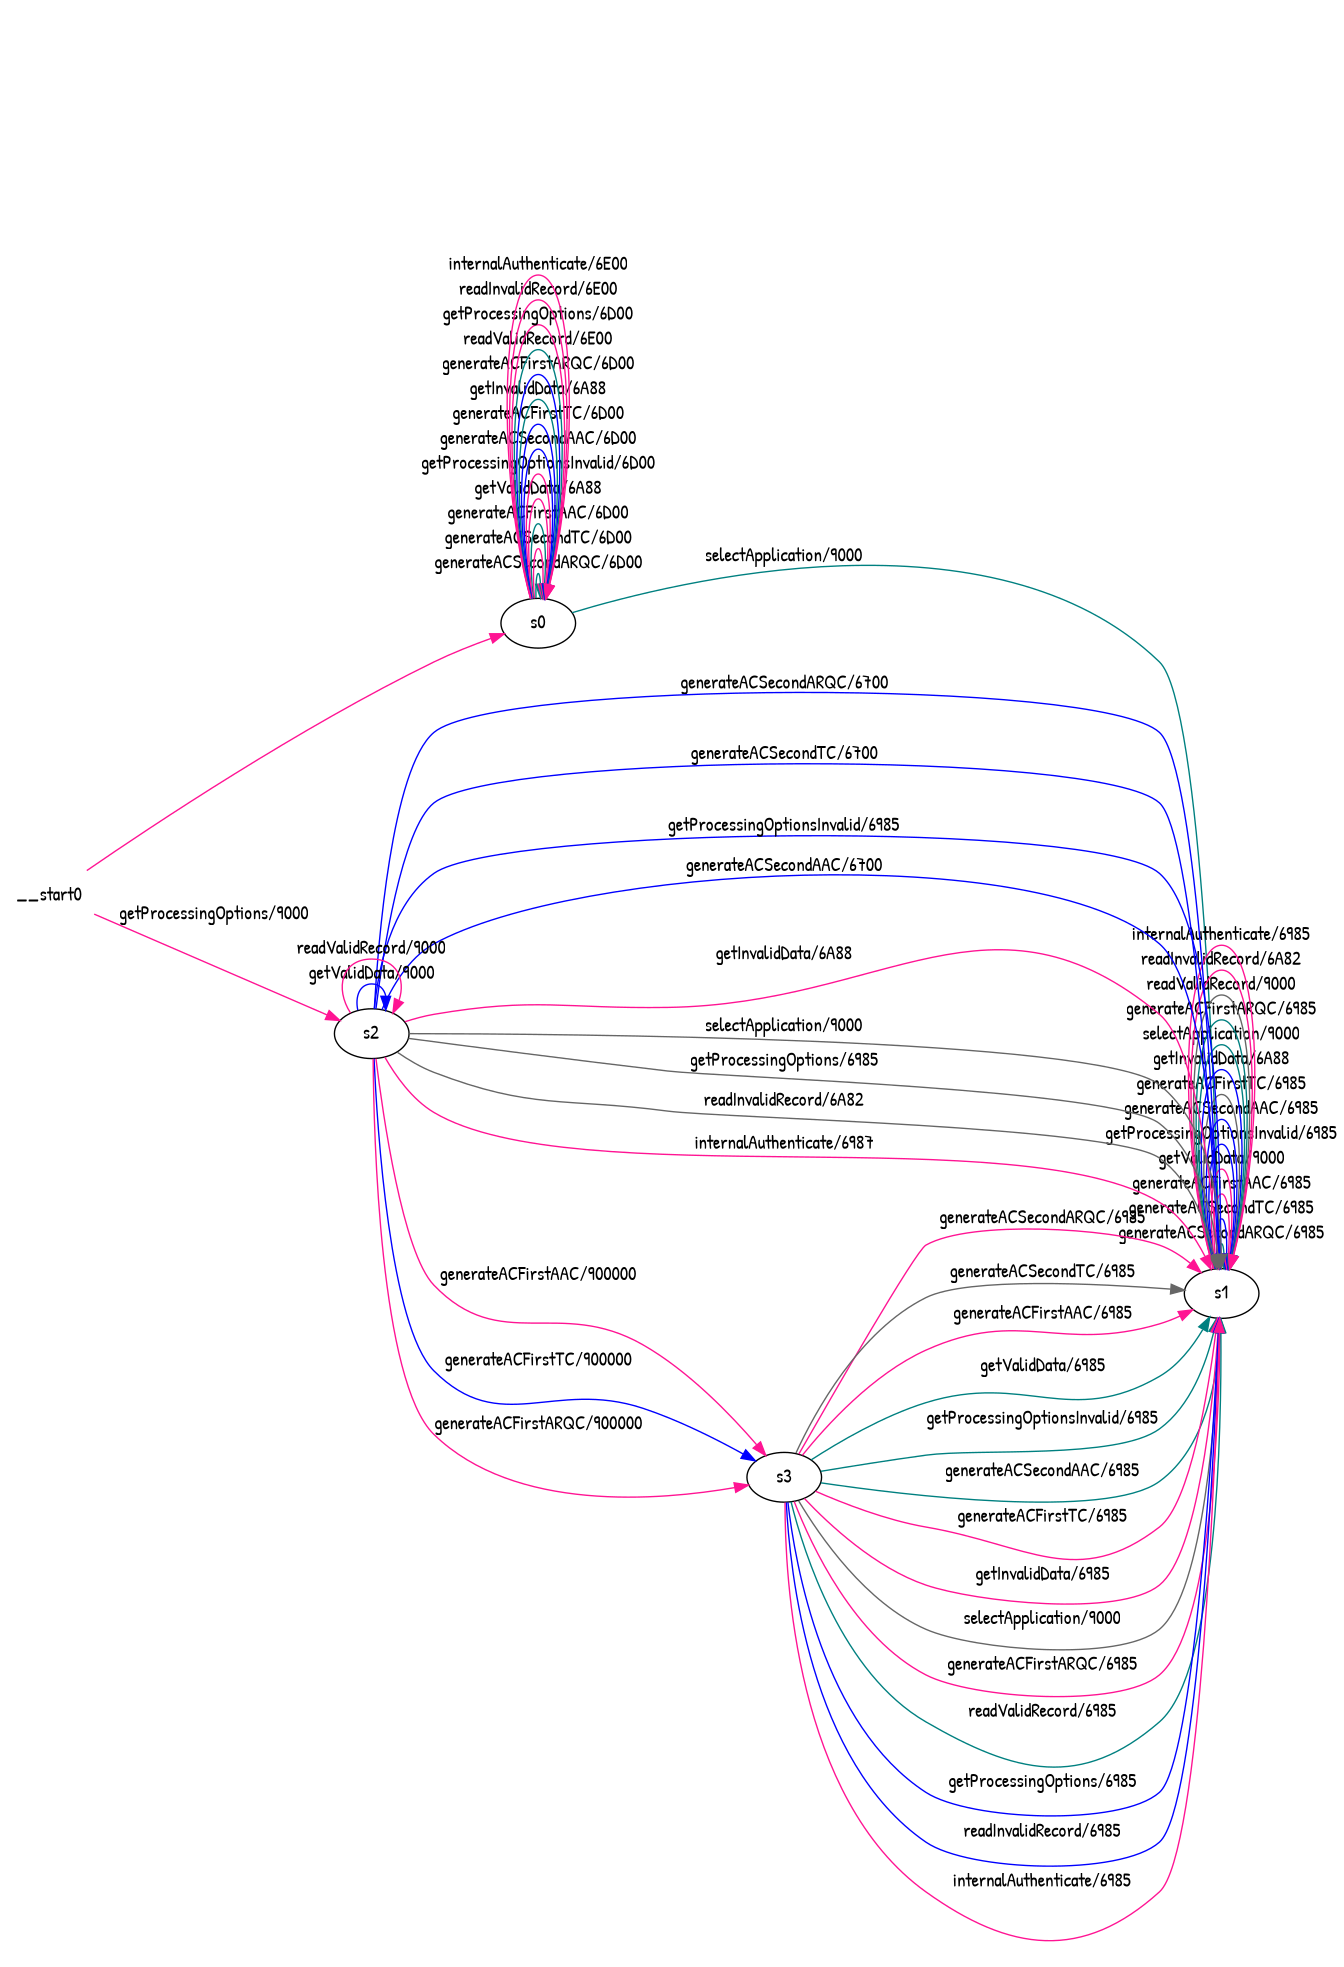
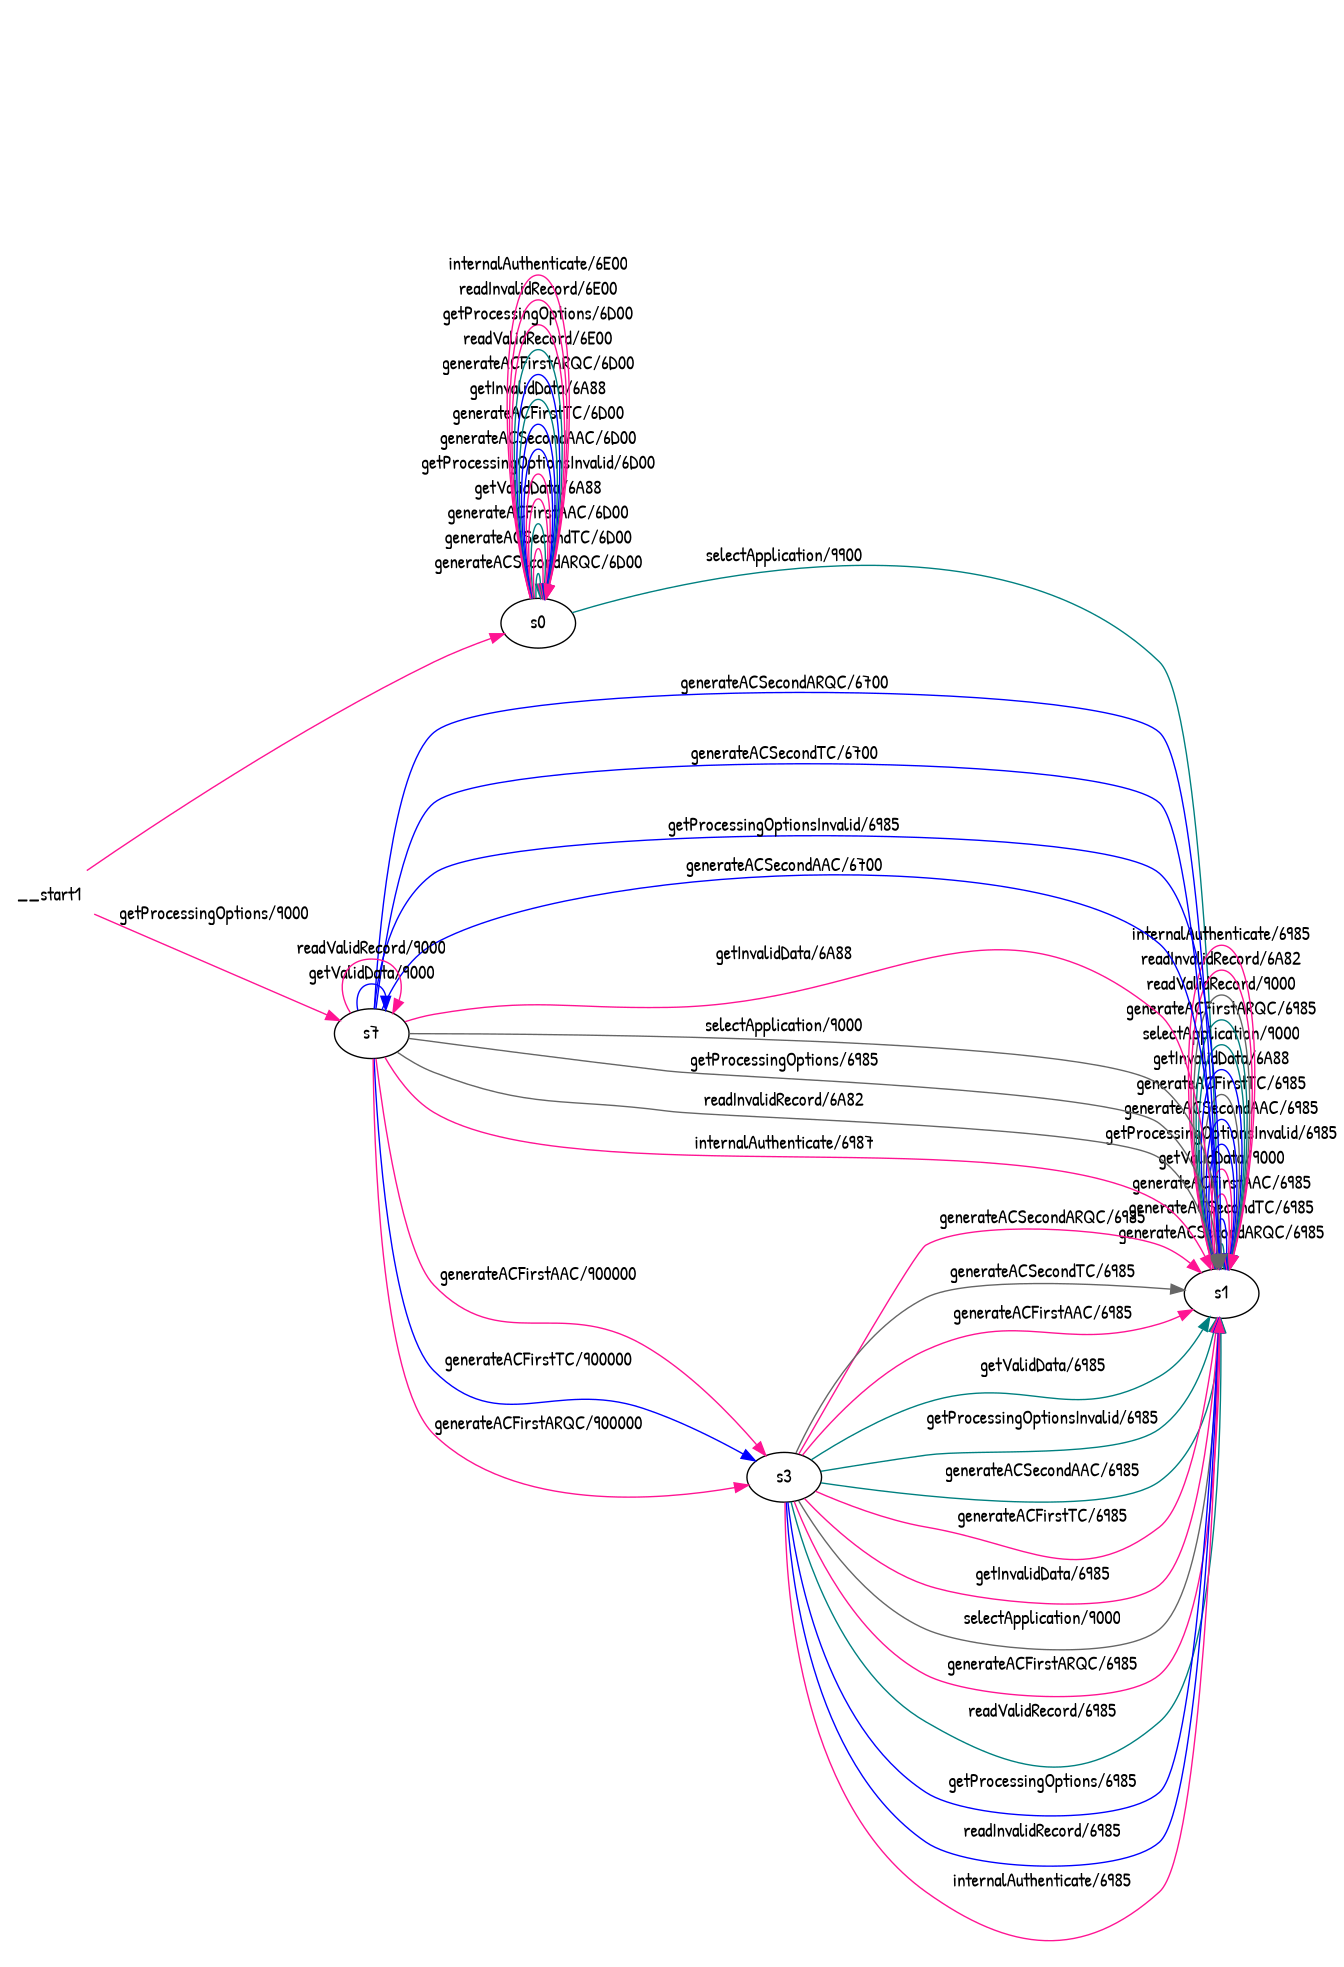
edge "s0" -> "s1": label "selectApplication/9000" -> "selectApplication/9900"
node "__start0": label "__start0" -> "__start1"
node "s2": label "s2" -> "s7"
